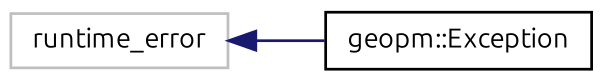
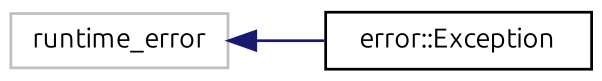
node "geopm::Exception": label "geopm::Exception" -> "error::Exception"
